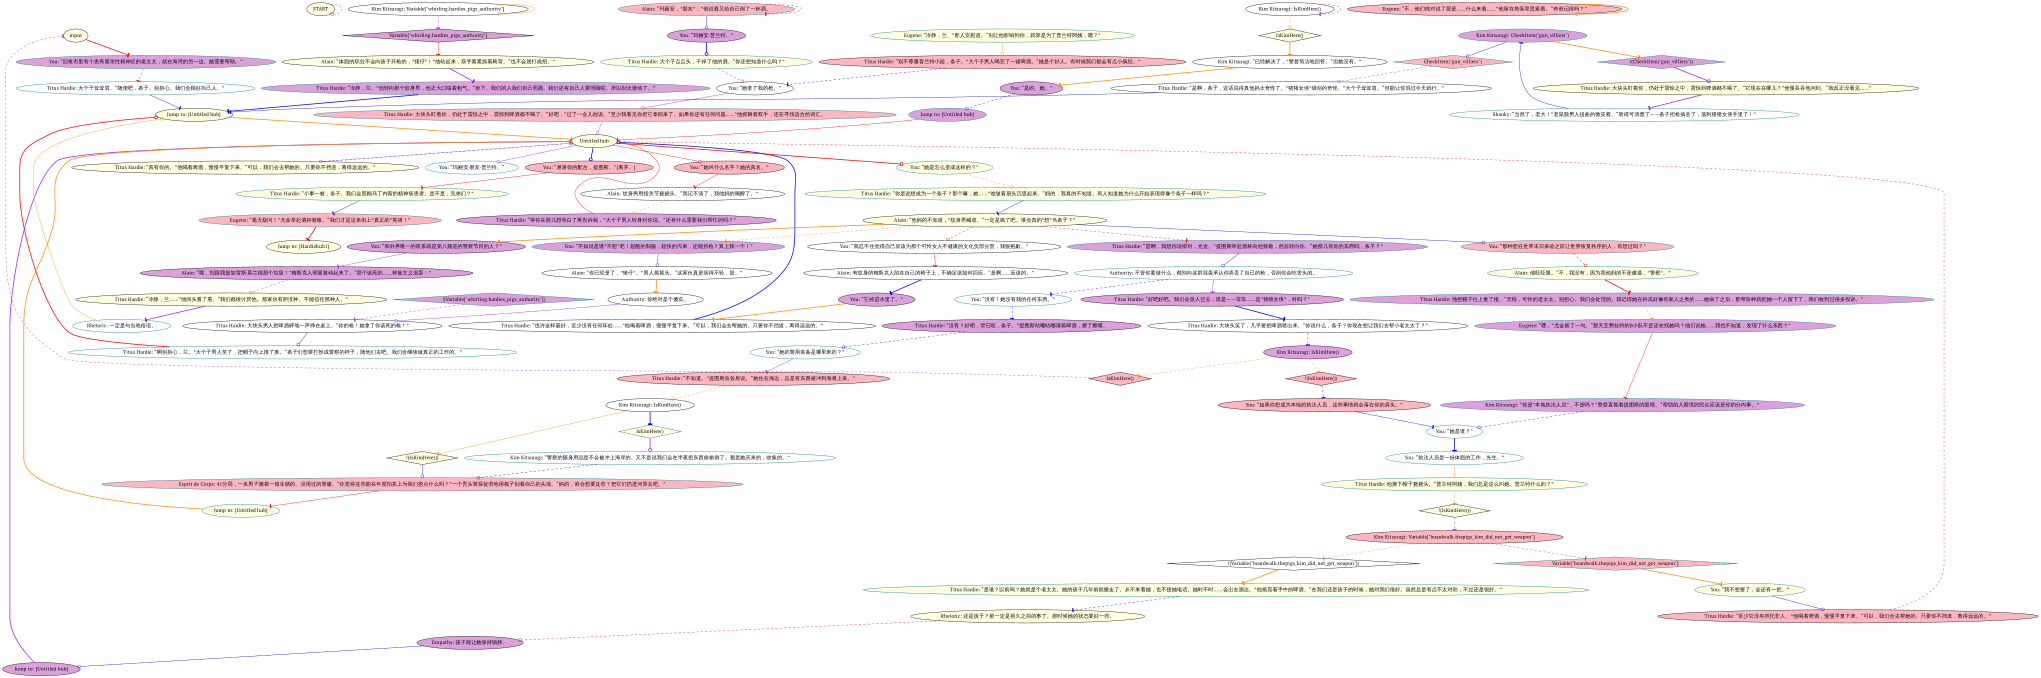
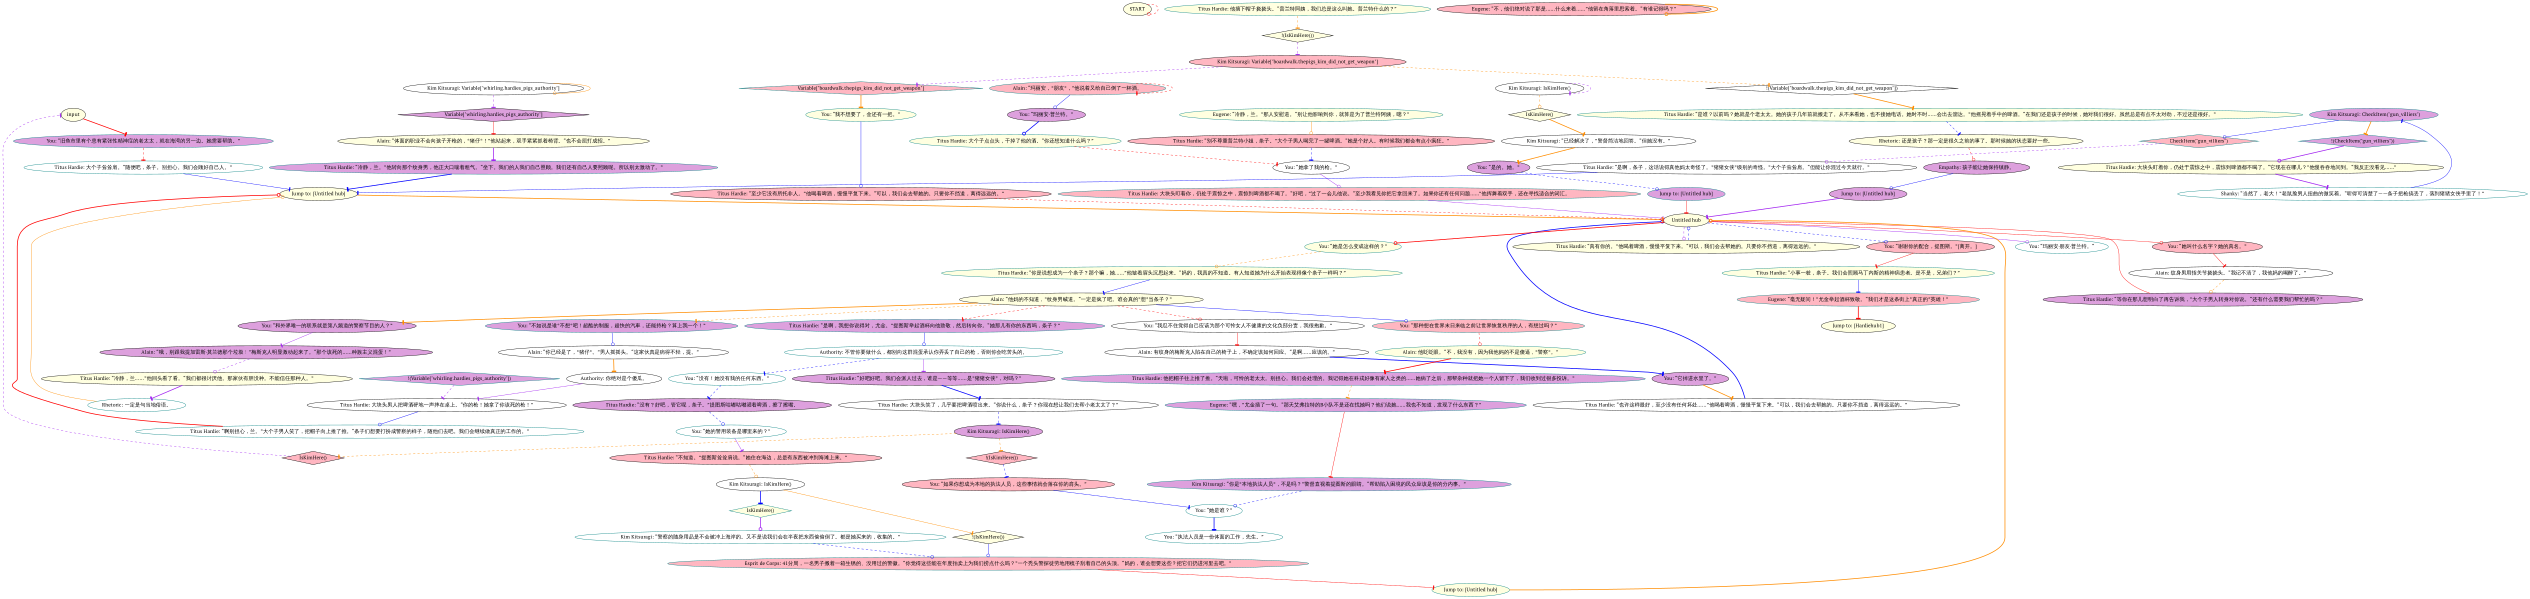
edge "Titus Hardie: 大个子点点头，干掉了他的酒。“你还想知道什么吗？”" -> "You: “她拿了我的枪。”": arrowhead odot -> tee
edge "Untitled hub" -> "You: “谢谢你的配合，提图斯。”[离开。]": style bold -> dashed
edge "Authority: 你绝对是个傻瓜。" -> "Titus Hardie: 大块头男人把啤酒砰地一声摔在桌上。“你的枪！她拿了你该死的枪！”": arrowhead odot -> tee
edge "You: “执法人员是一份体面的工作，先生。”" -> "Titus Hardie: 他摘下帽子挠挠头。“普兰特阿姨，我们总是这么叫她。普兰特什么的？”": removed
